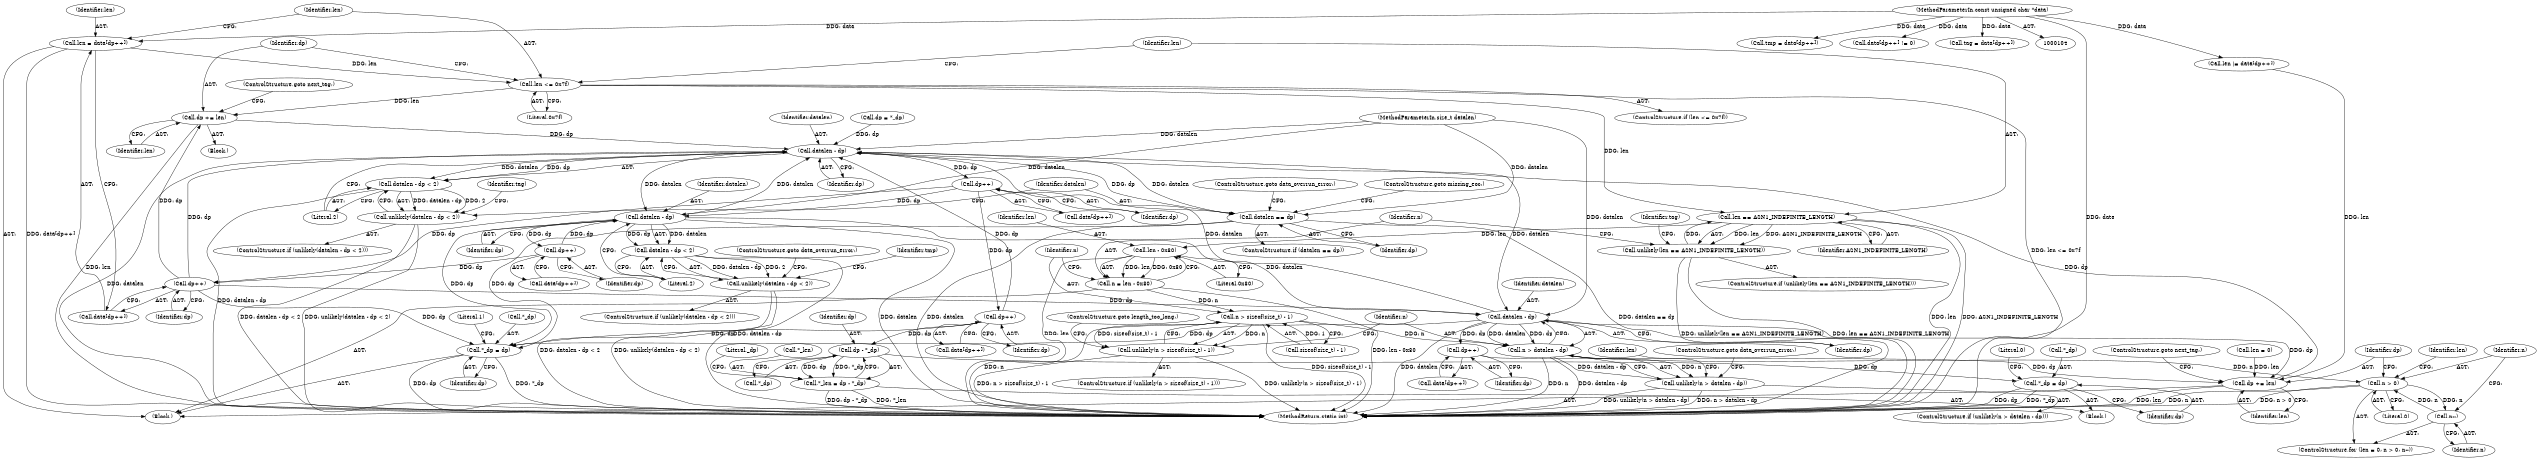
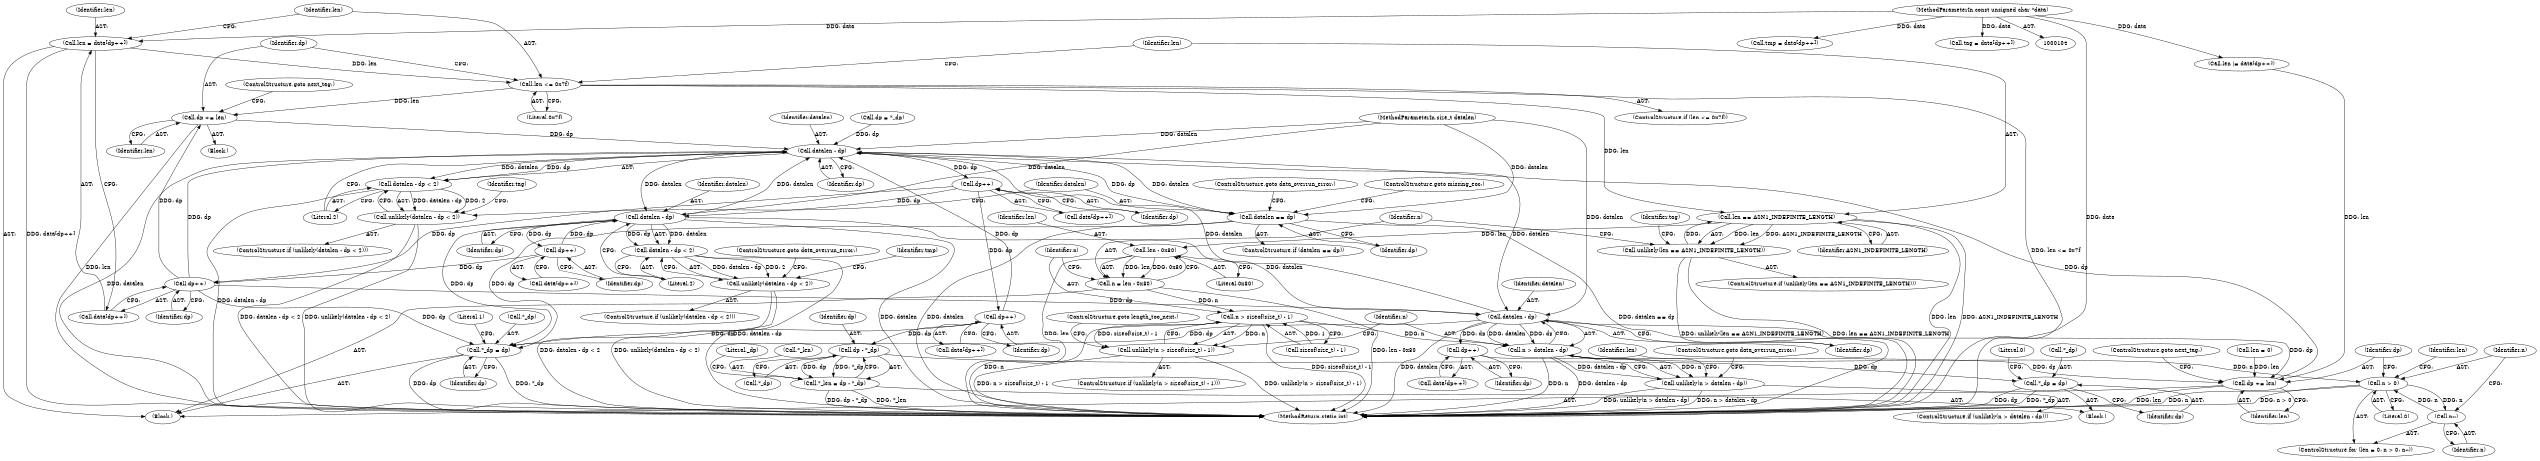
node "(Call,data[dp++] != 0)": removed
node "(ControlStructure,goto length_too_long;)": label "(ControlStructure,goto length_too_long;)" -> "(ControlStructure,goto length_too_next;)"
